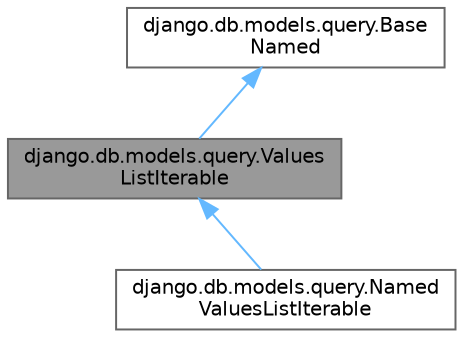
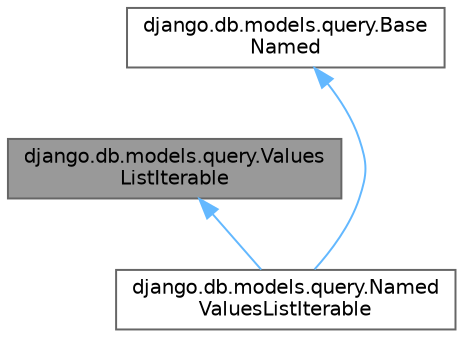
edge "django.db.models.query.Values ListIterable" -> "django.db.models.query.Base Named": now "django.db.models.query.Named ValuesListIterable" -> "django.db.models.query.Base Named"
